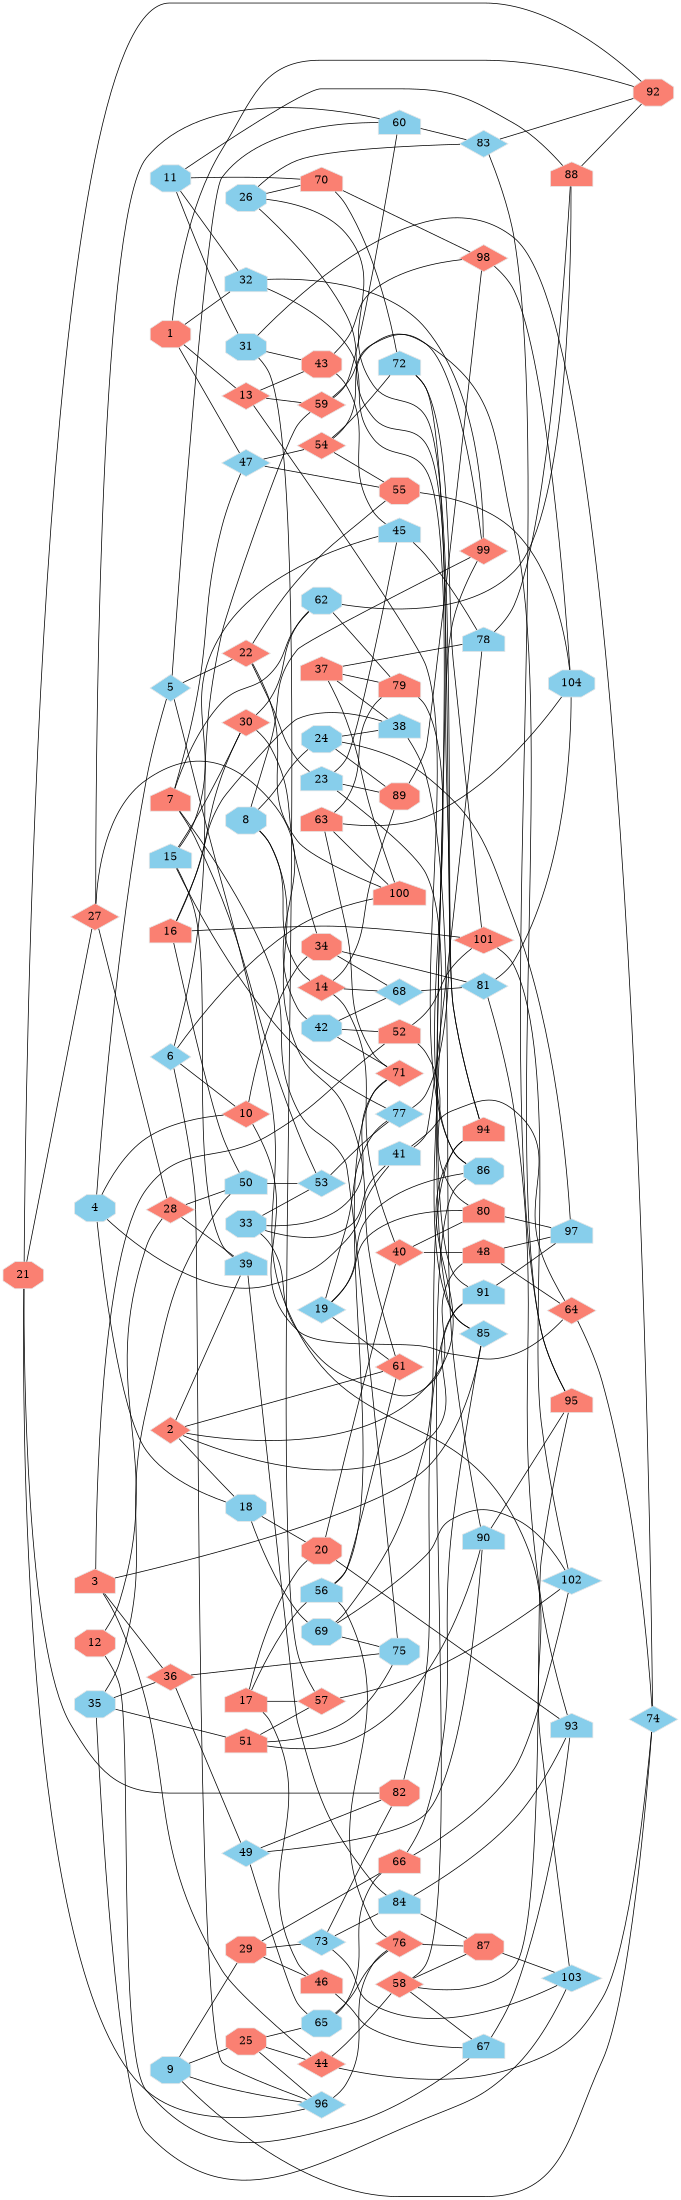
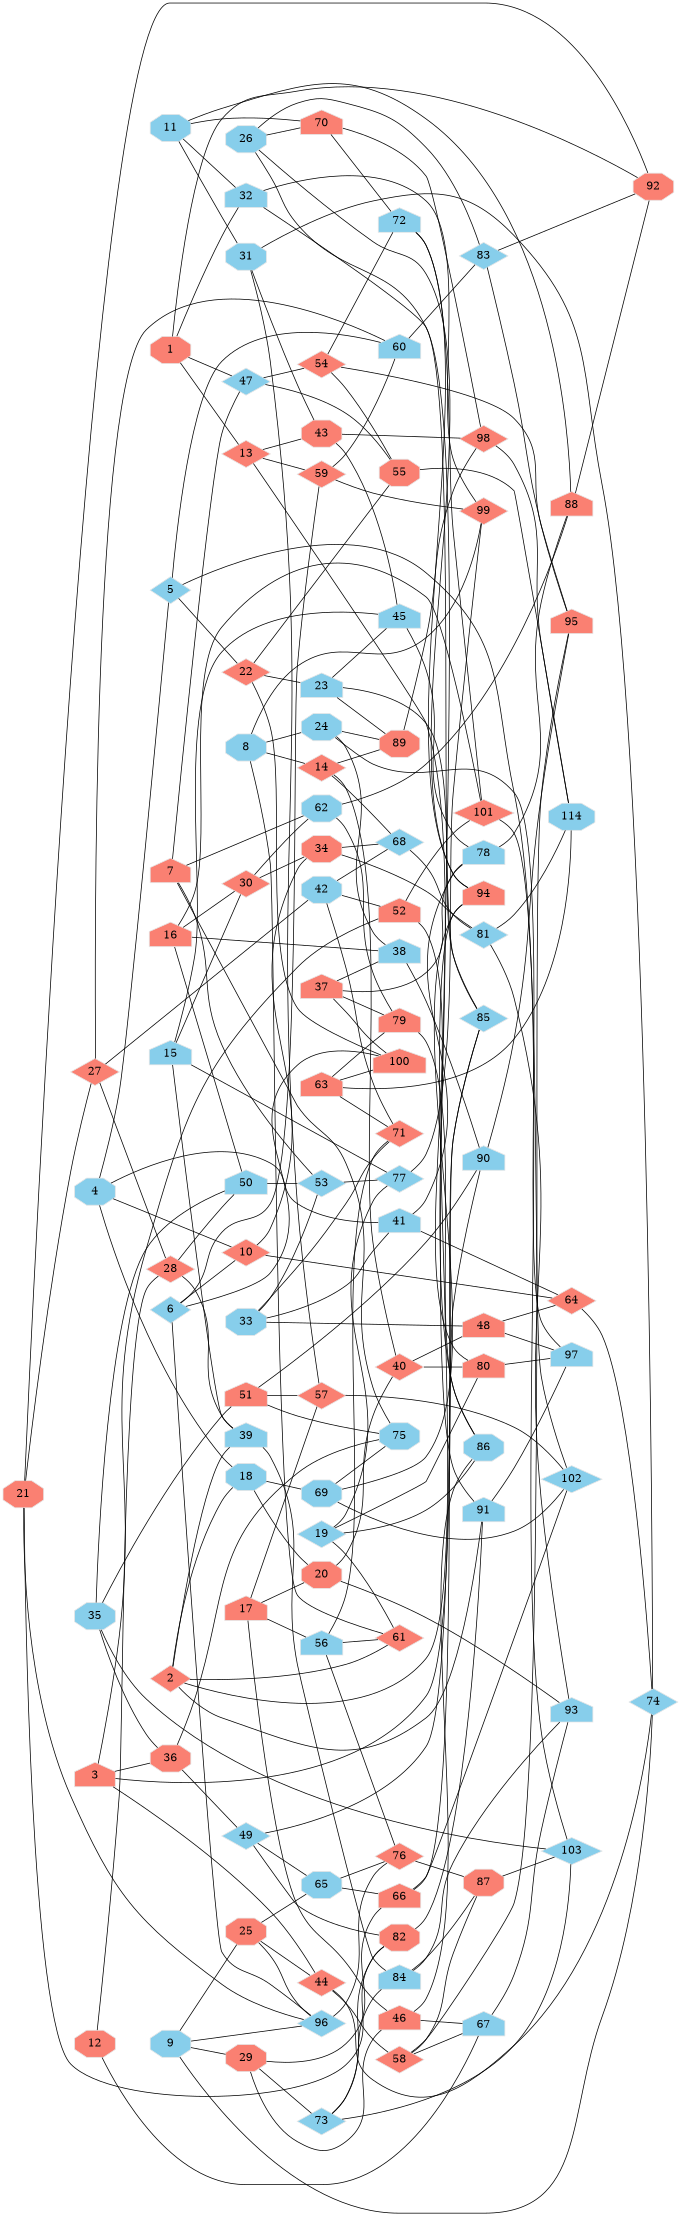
node "104": label "104" -> "114"
edge "86" -- "58": now "86" -- "46"
node "36": shape diamond -> octagon
